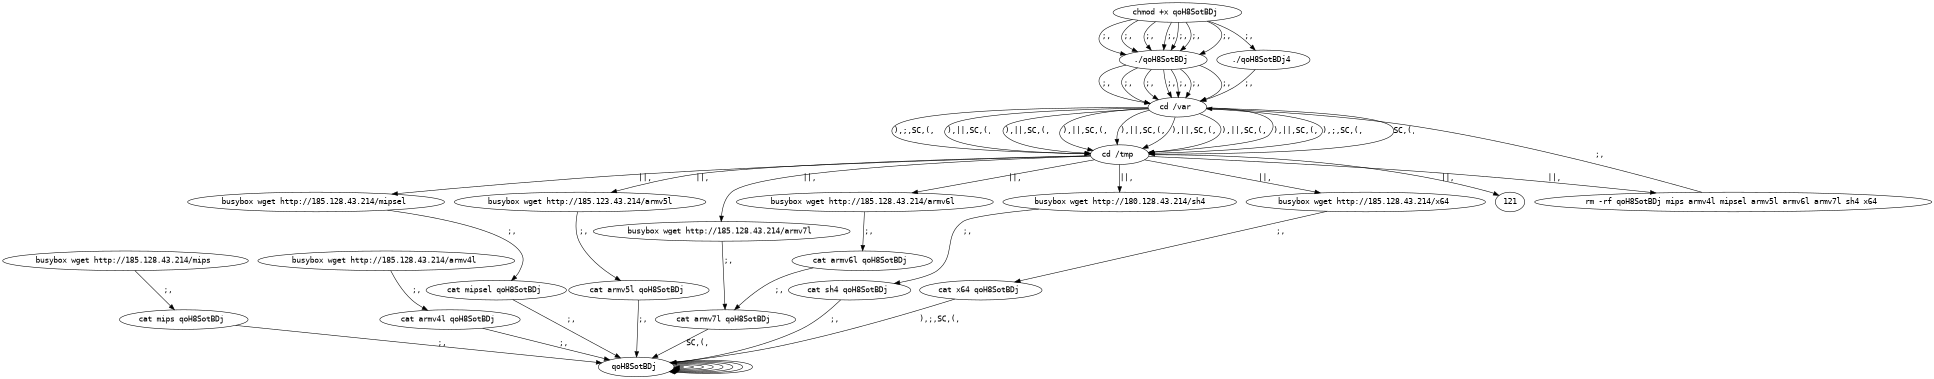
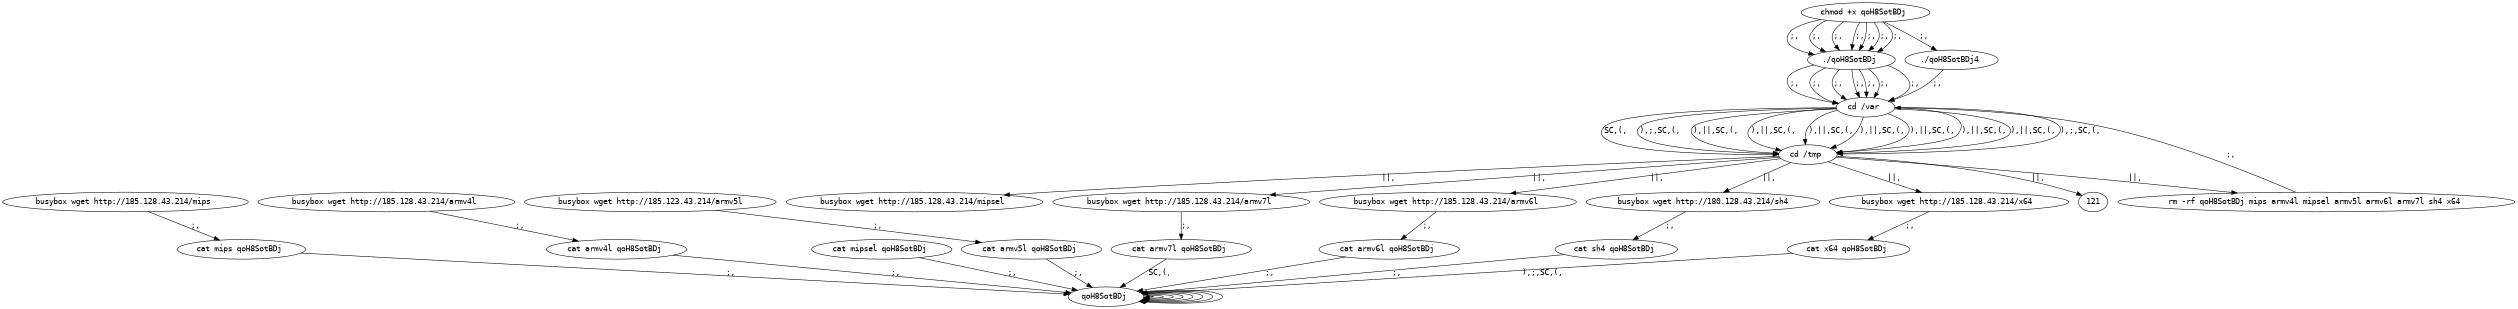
edge "cd /tmp" -> "busybox wget http://185.123.43.214/armv5l": removed, label "||,"
edge "busybox wget http://185.128.43.214/mipsel" -> "cat mipsel qoH8SotBDj": removed, label ";,"
edge "cat armv6l qoH8SotBDj" -> "cat armv7l qoH8SotBDj": now "cat armv6l qoH8SotBDj" -> "qoH8SotBDj"
